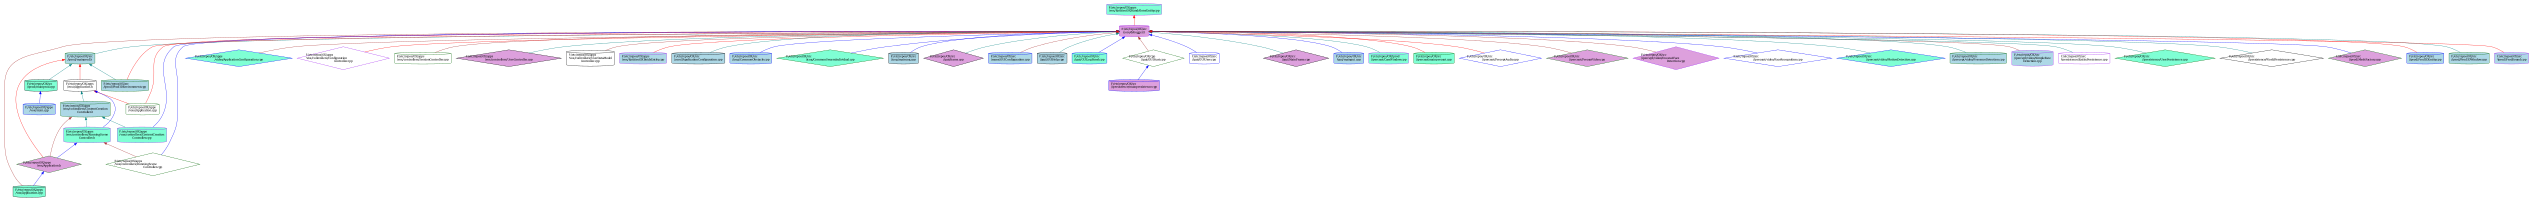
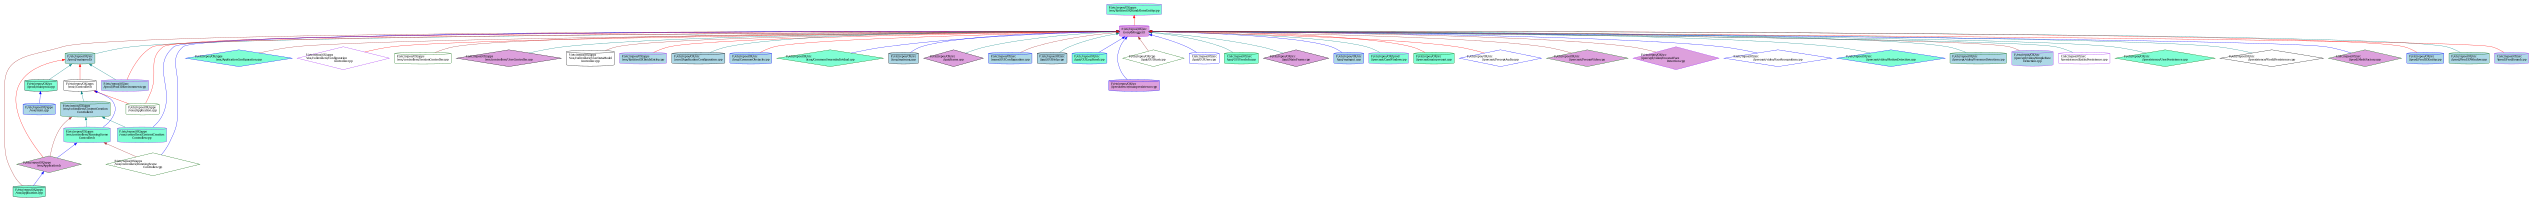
edge "F:/etc/repos/OX/src /icog/CommonObstacle.cpp" -> "F:/etc/repos/OX/src /core/debugger.h": color blue -> red
node "F:/etc/repos/OX/apps /video/ApplicationConfiguration.cpp": label "F:/etc/repos/OX/apps /video/ApplicationConfiguration.cpp" -> "F:/etc/repos/OX/apps /vox/ApplicationConfiguration.cpp"
node "F:/etc/repos/OX/src /igui/GUIUserInfo.cpp": added
edge "F:/etc/repos/OX/src /ipersistence/mainpersistence.cpp" -> "F:/etc/repos/OX/cpp /igui/GUIStart.cpp": now "F:/etc/repos/OX/src /ipersistence/mainpersistence.cpp" -> "F:/etc/repos/OX/src /core/debugger.h"
node "F:/etc/repos/OX/apps /voxc/Application.h": label "F:/etc/repos/OX/apps /voxc/Application.h" -> "F:/etc/repos/OX/apps /voxc/Controller.h"
node "F:/etc/repos/OX/src /iprod/Prod3DEnvironment.cpp": color darkgreen -> purple
